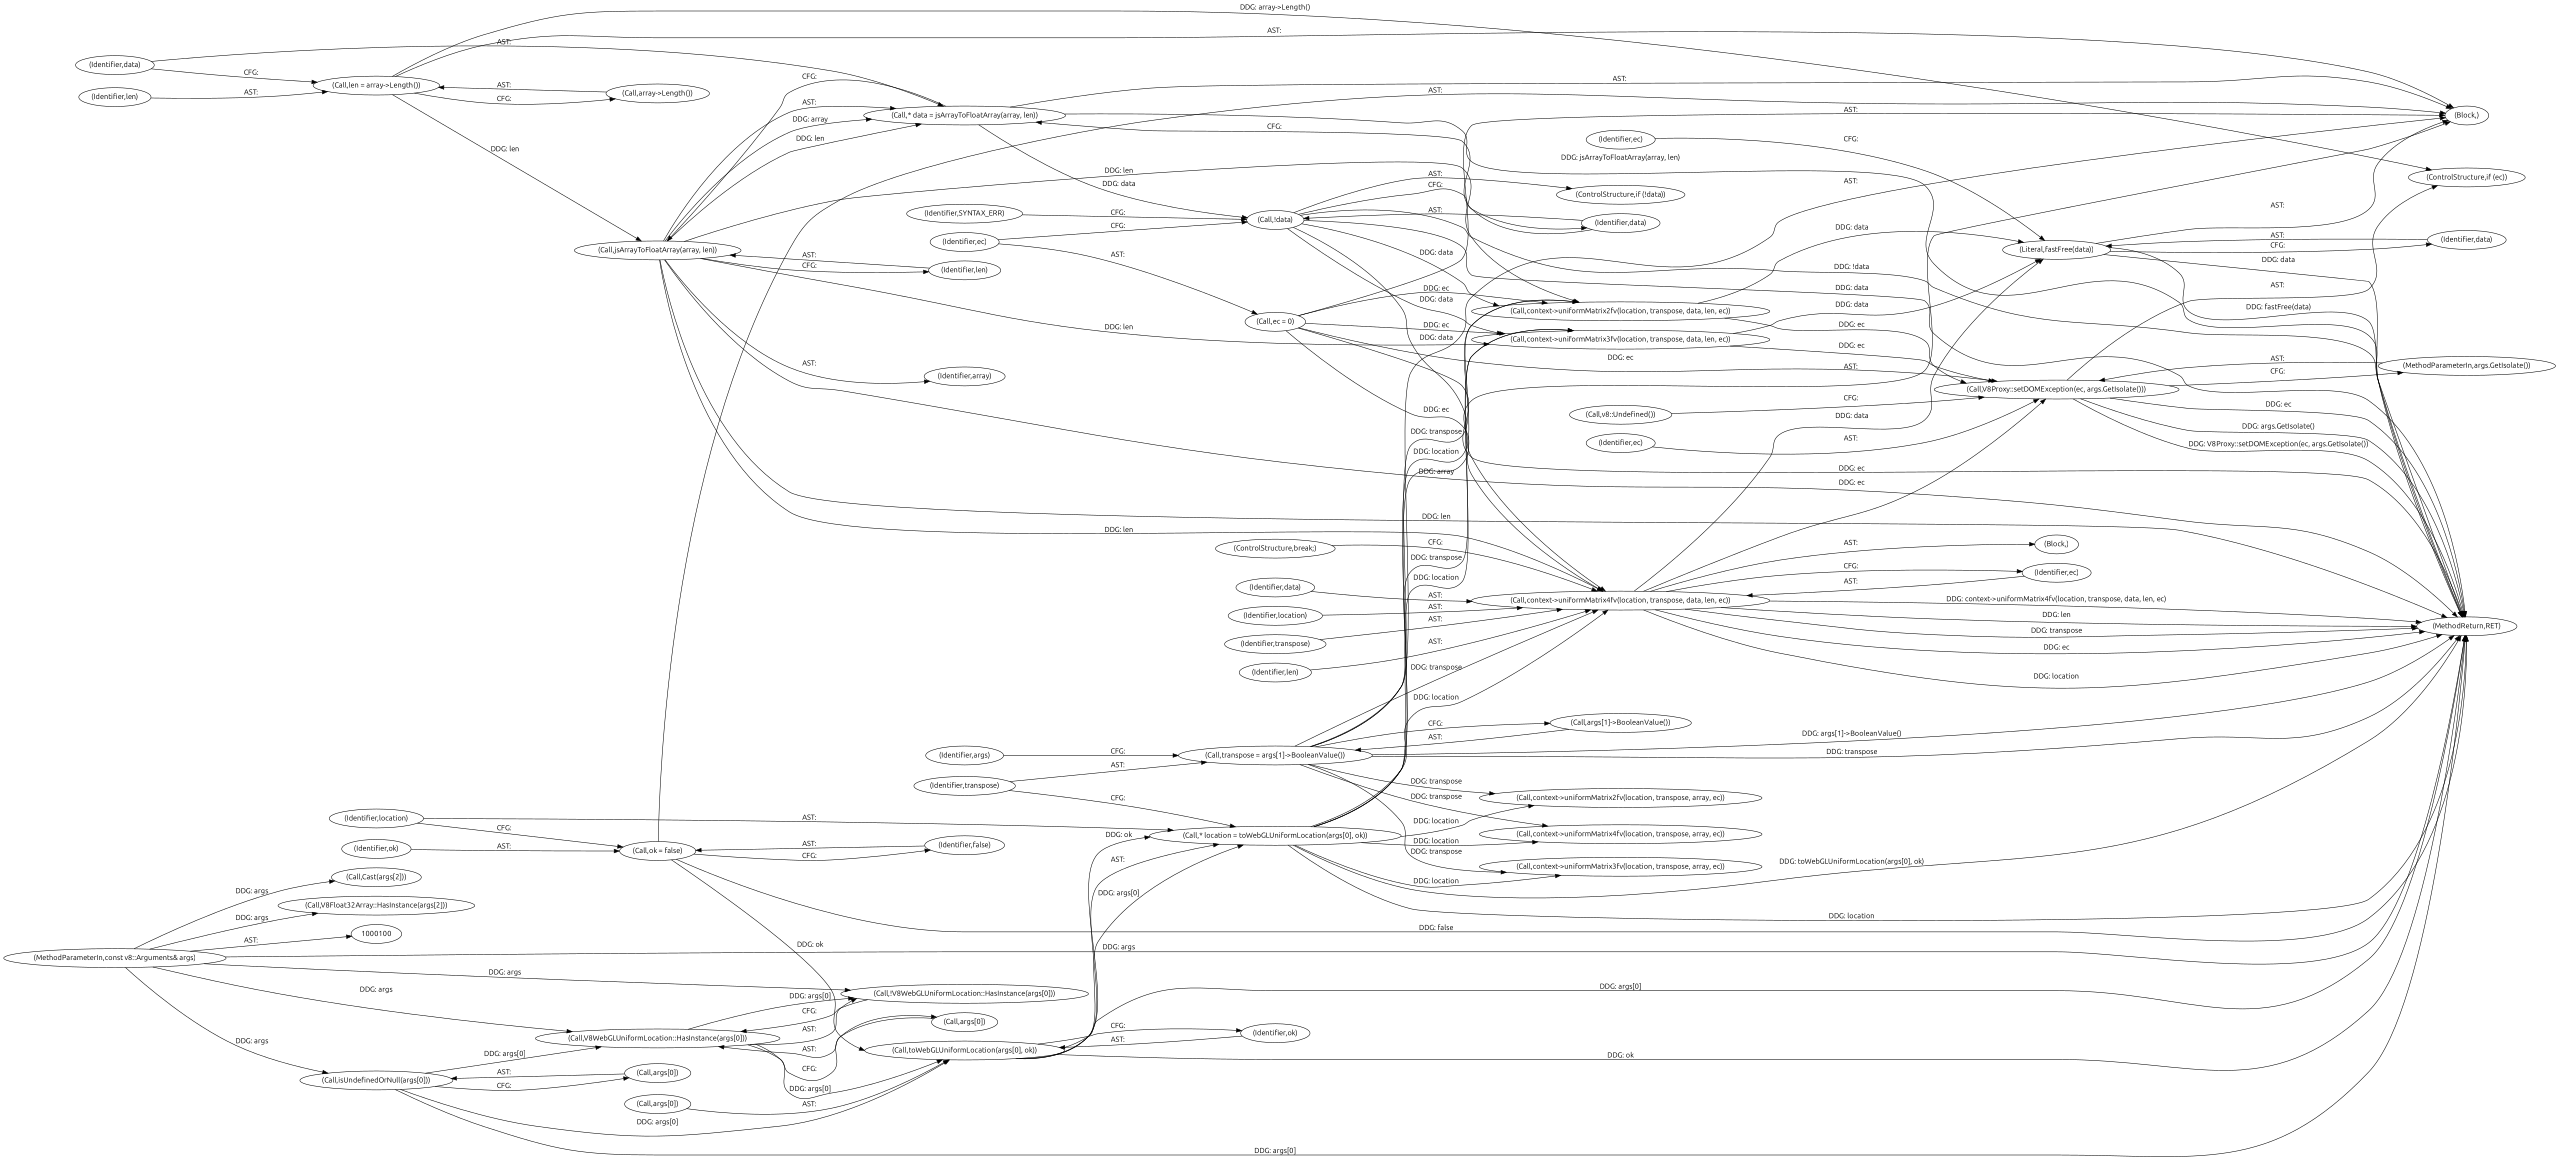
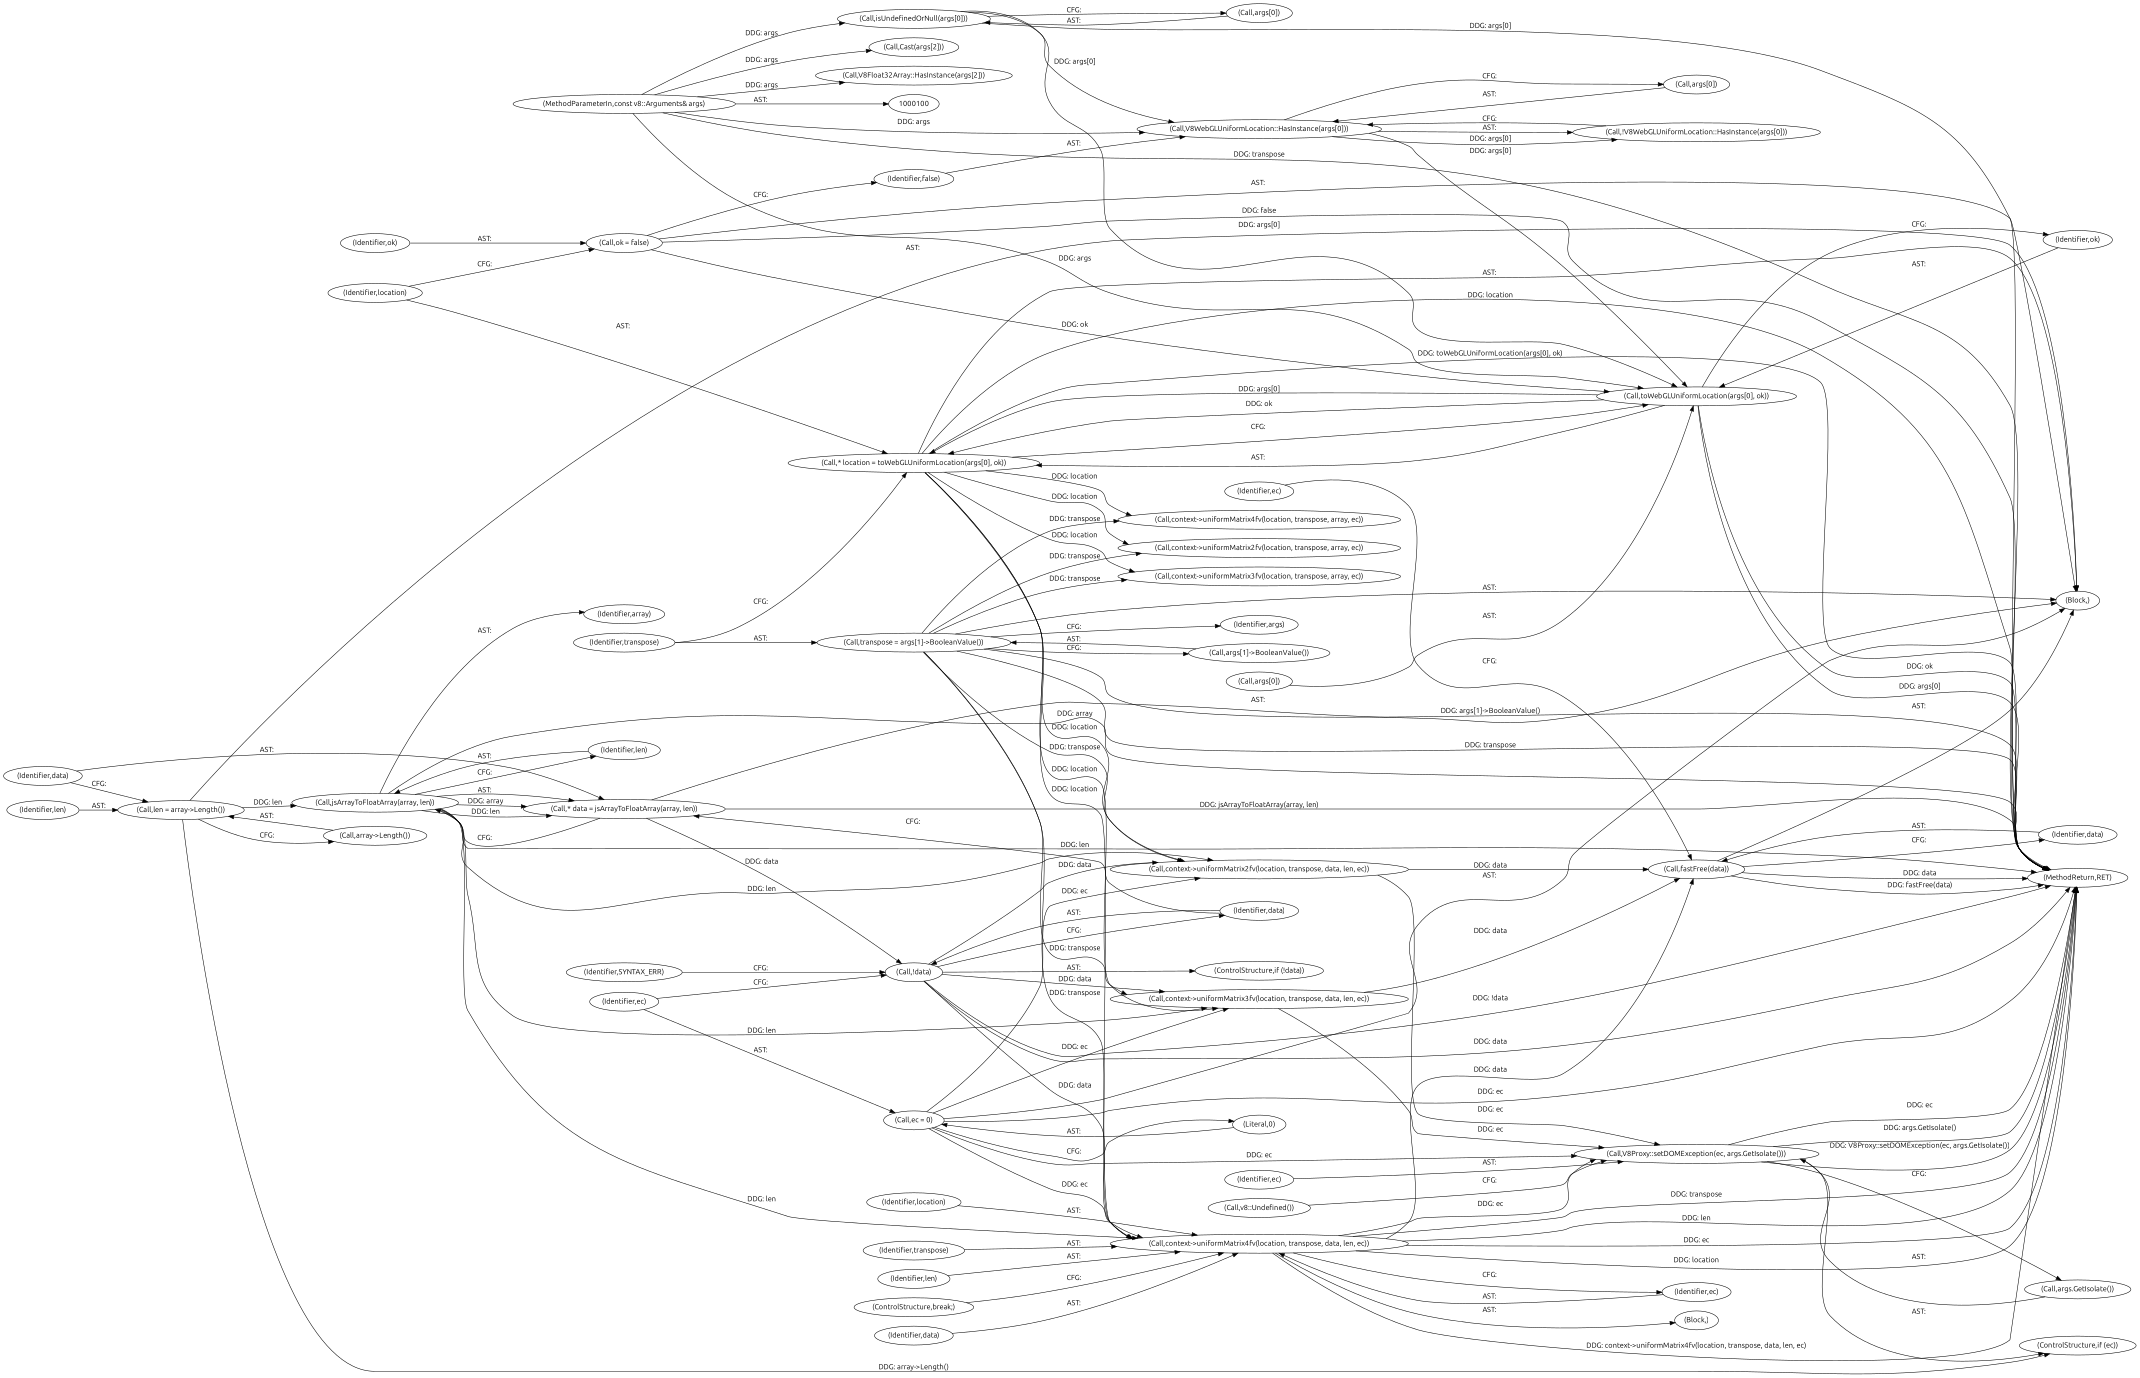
node "(Literal,fastFree(data))": label "(Literal,fastFree(data))" -> "(Call,fastFree(data))"
node "(MethodParameterIn,args.GetIsolate())": label "(MethodParameterIn,args.GetIsolate())" -> "(Call,args.GetIsolate())"
edge "(Call,* location = toWebGLUniformLocation(args[0], ok))" -> "(Call,toWebGLUniformLocation(args[0], ok))": added, label "CFG:"
edge "(Identifier,args)" -> "(Call,transpose = args[1]->BooleanValue())": reversed
edge "(Identifier,false)" -> "(Call,ok = false)": now "(Identifier,false)" -> "(Call,V8WebGLUniformLocation::HasInstance(args[0]))"
edge "(MethodParameterIn,const v8::Arguments& args)" -> "(MethodReturn,RET)": label "DDG: args" -> "DDG: transpose"
edge "(MethodParameterIn,const v8::Arguments& args)" -> "(Call,!V8WebGLUniformLocation::HasInstance(args[0]))": now "(MethodParameterIn,const v8::Arguments& args)" -> "(Call,toWebGLUniformLocation(args[0], ok))"
node "(Literal,0)": added
